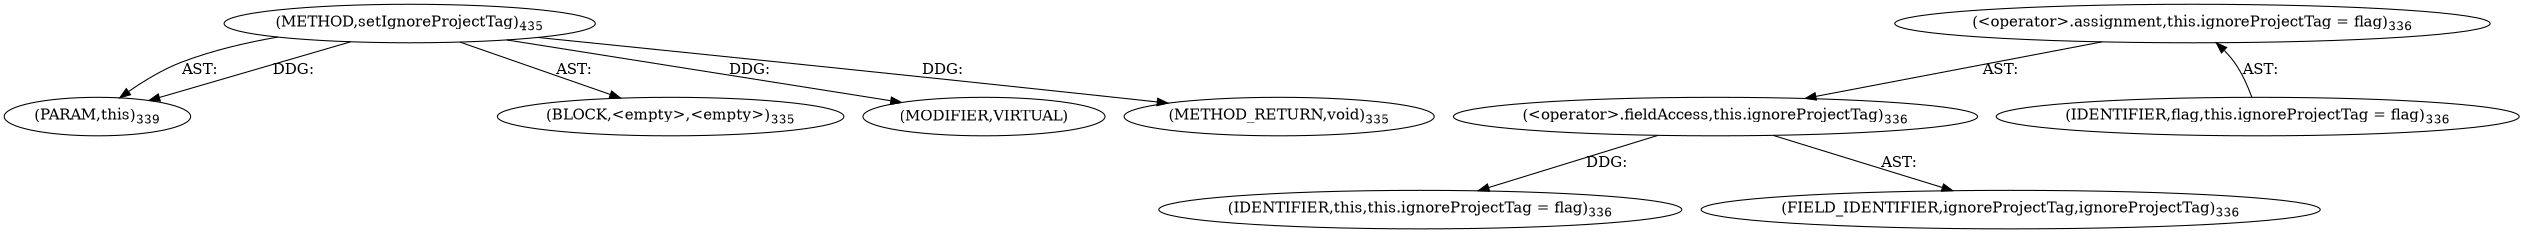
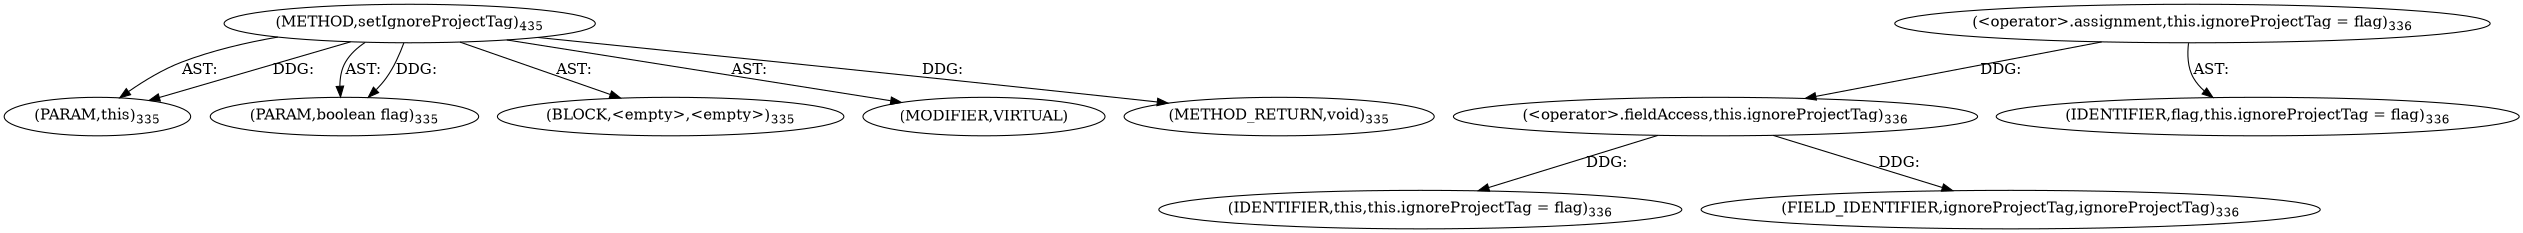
edge "(METHOD,setIgnoreProjectTag)" -> "(MODIFIER,VIRTUAL)": label "DDG: " -> "AST: "
edge "(<operator>.assignment,this.ignoreProjectTag = flag)" -> "(<operator>.fieldAccess,this.ignoreProjectTag)": label "AST: " -> "DDG: "
edge "(IDENTIFIER,flag,this.ignoreProjectTag = flag)" -> "(<operator>.assignment,this.ignoreProjectTag = flag)": reversed
node "(PARAM,this)": text "339" -> "335"
node "(PARAM,boolean flag)": added
edge "(<operator>.fieldAccess,this.ignoreProjectTag)" -> "(FIELD_IDENTIFIER,ignoreProjectTag,ignoreProjectTag)": label "AST: " -> "DDG: "
